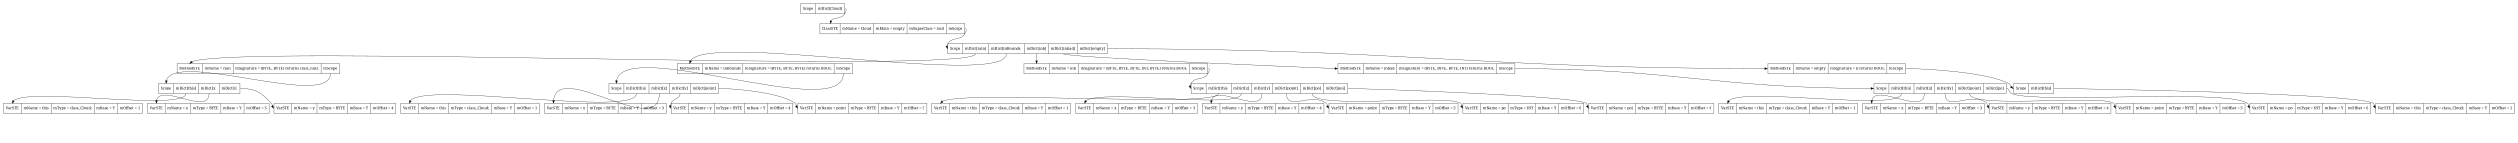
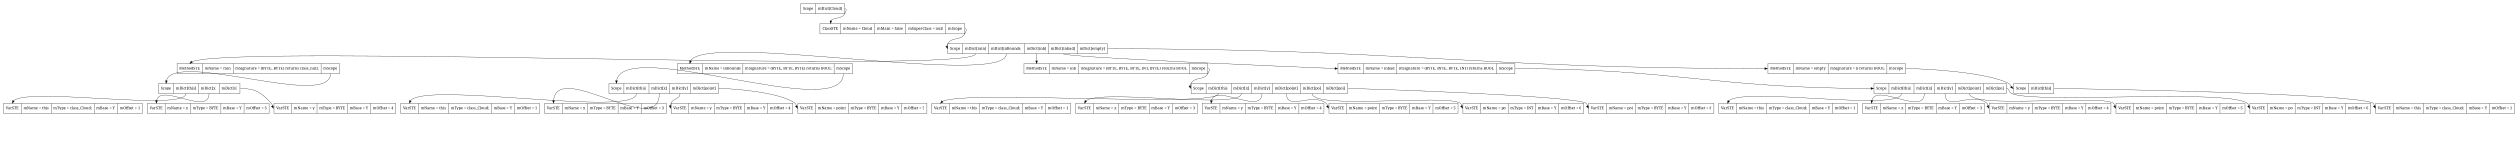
node "ClassSTE": text "mMain = empty" -> "mMain = false"
